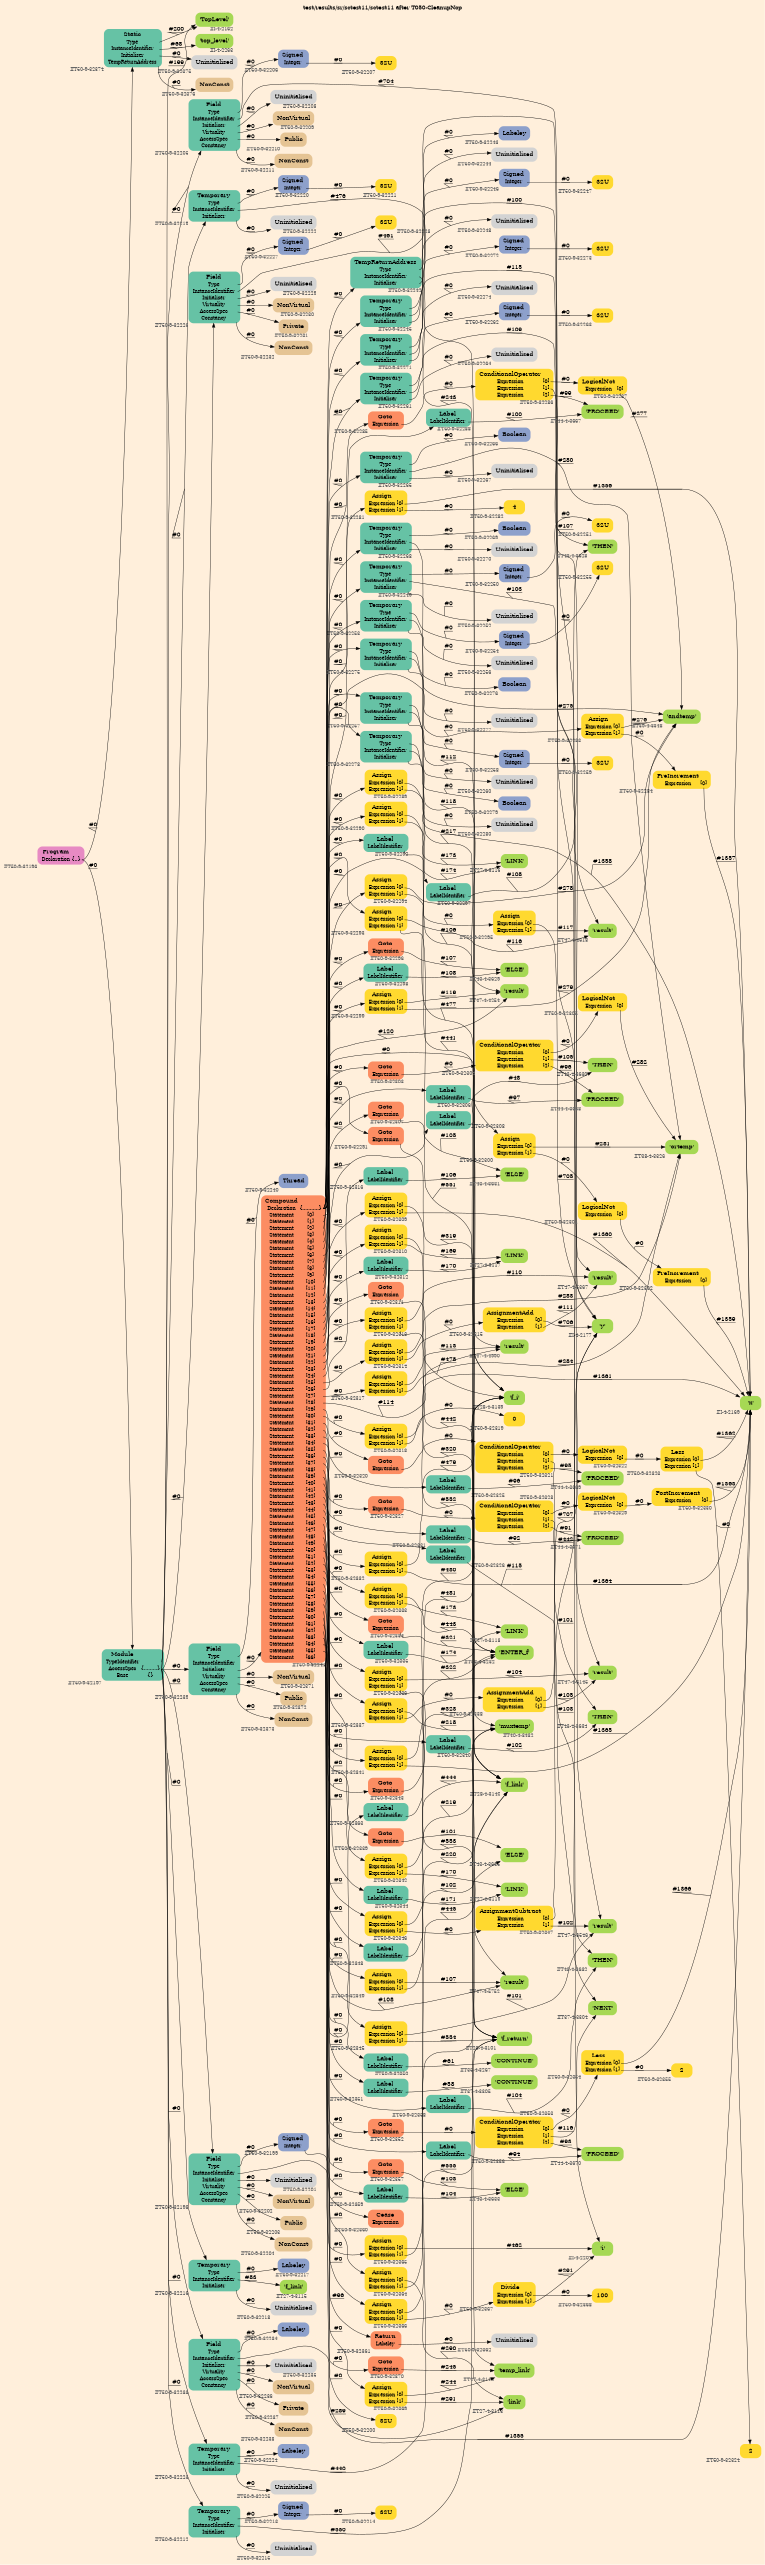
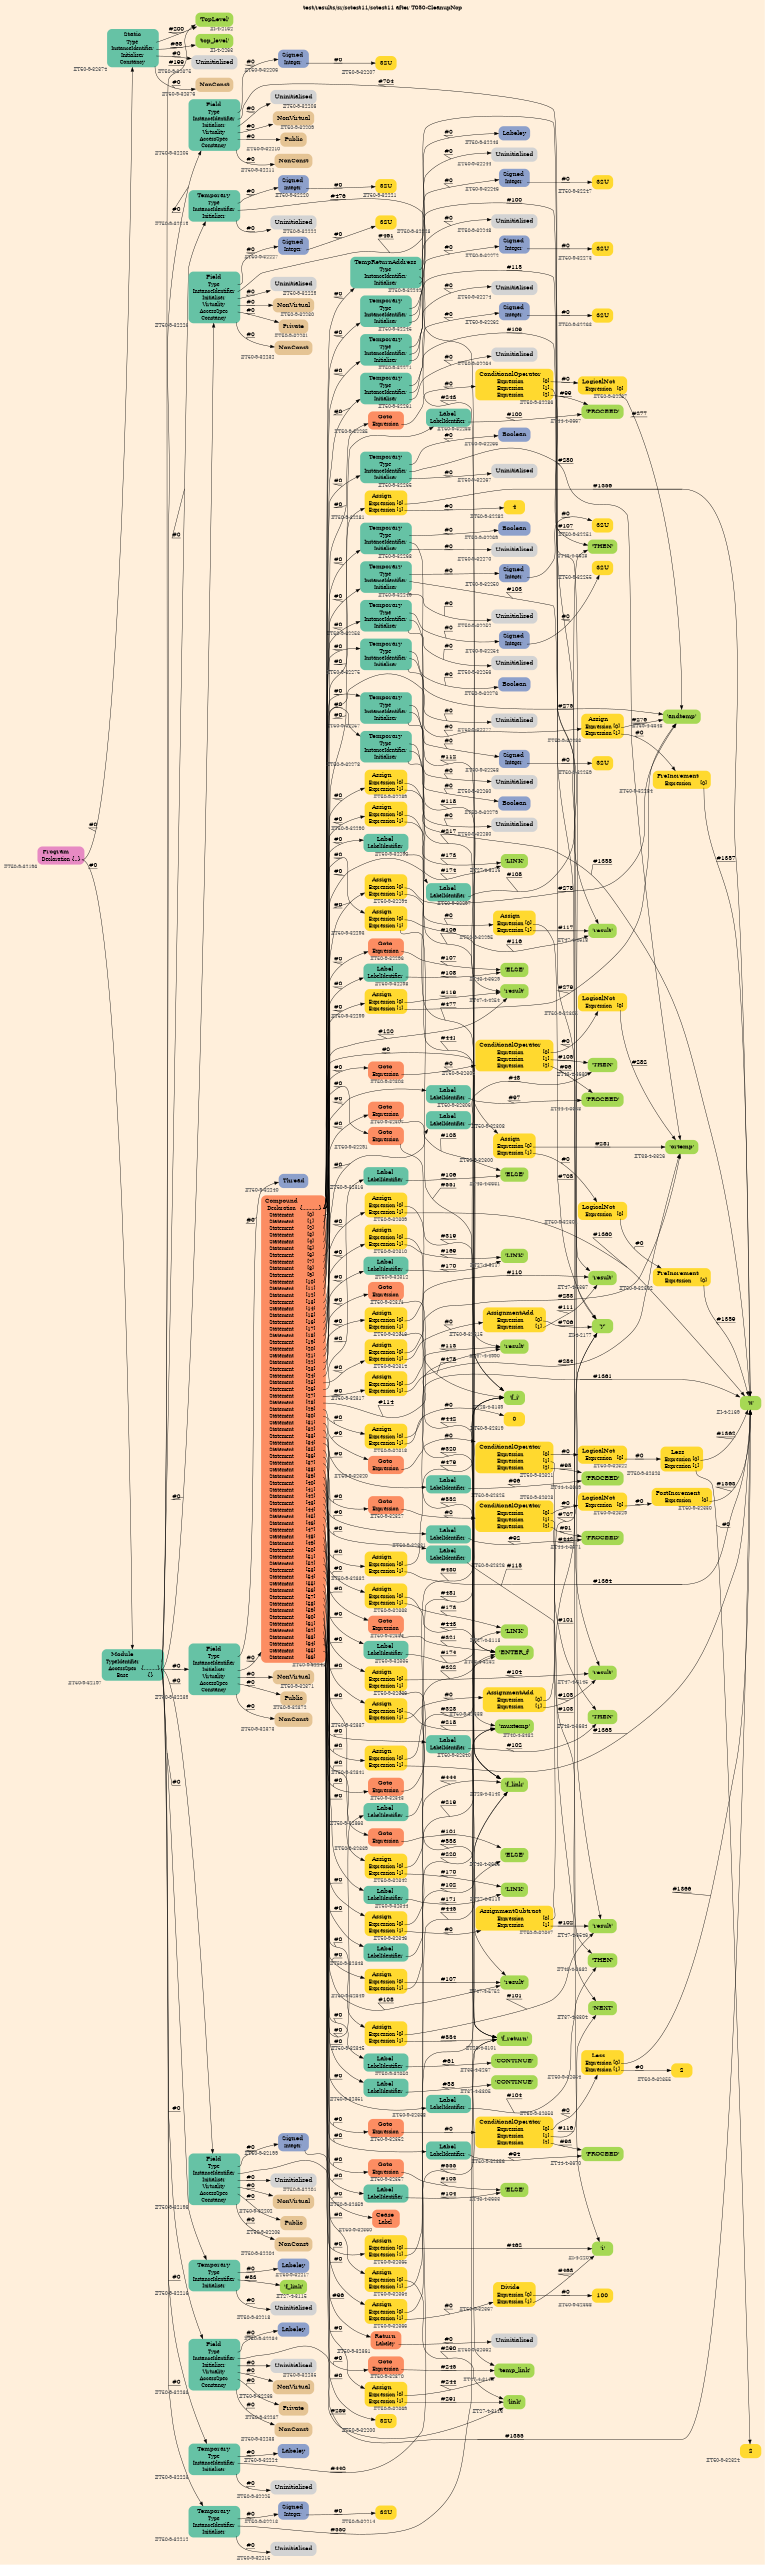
node "Static": text "TempReturnAddress" -> "Constancy"
node "Cease": text "Expression" -> "Label"
edge "Divide" -> "'i'": label "#291" -> "#463"
